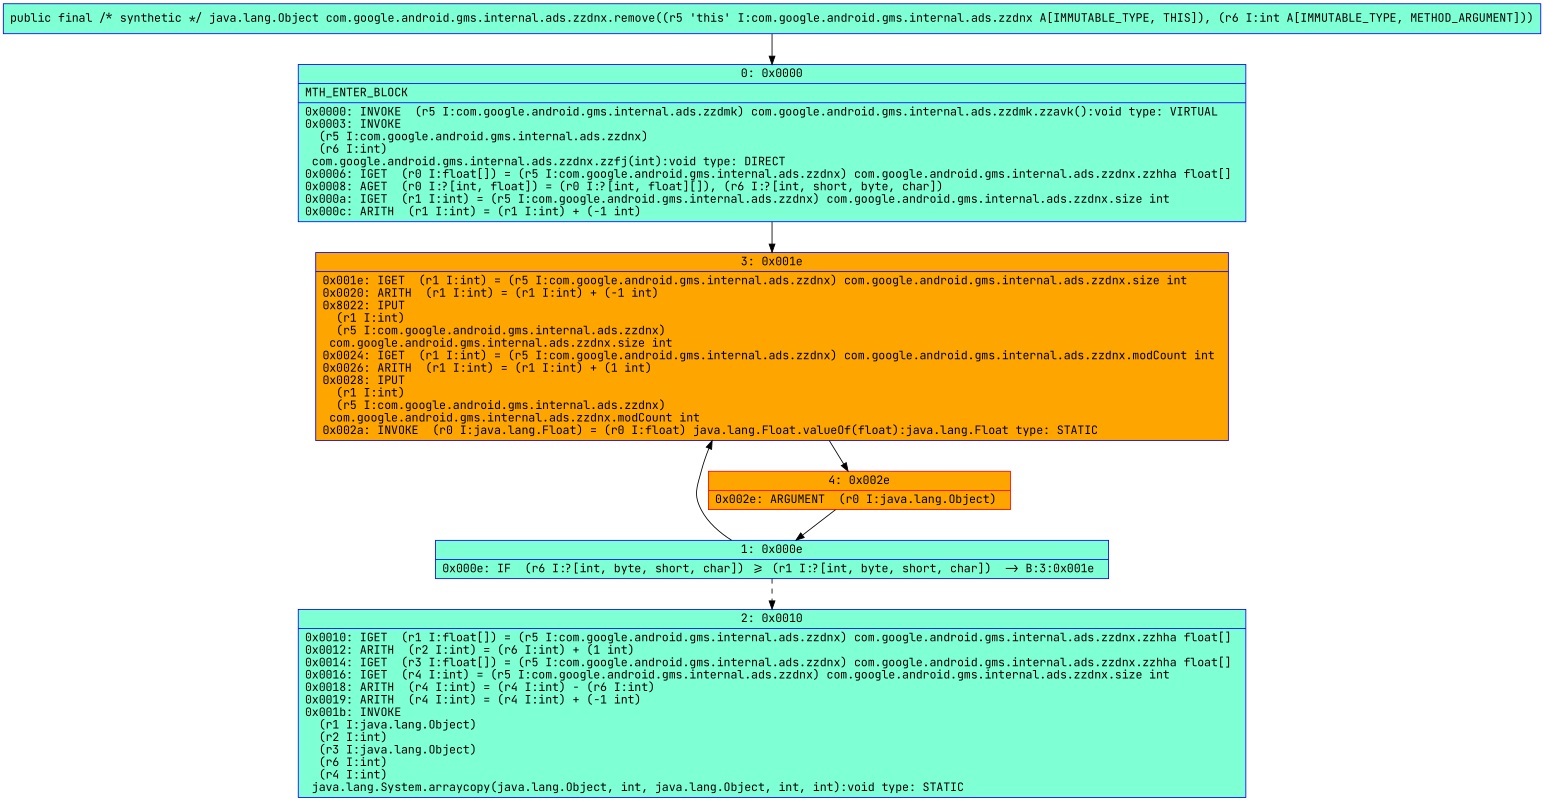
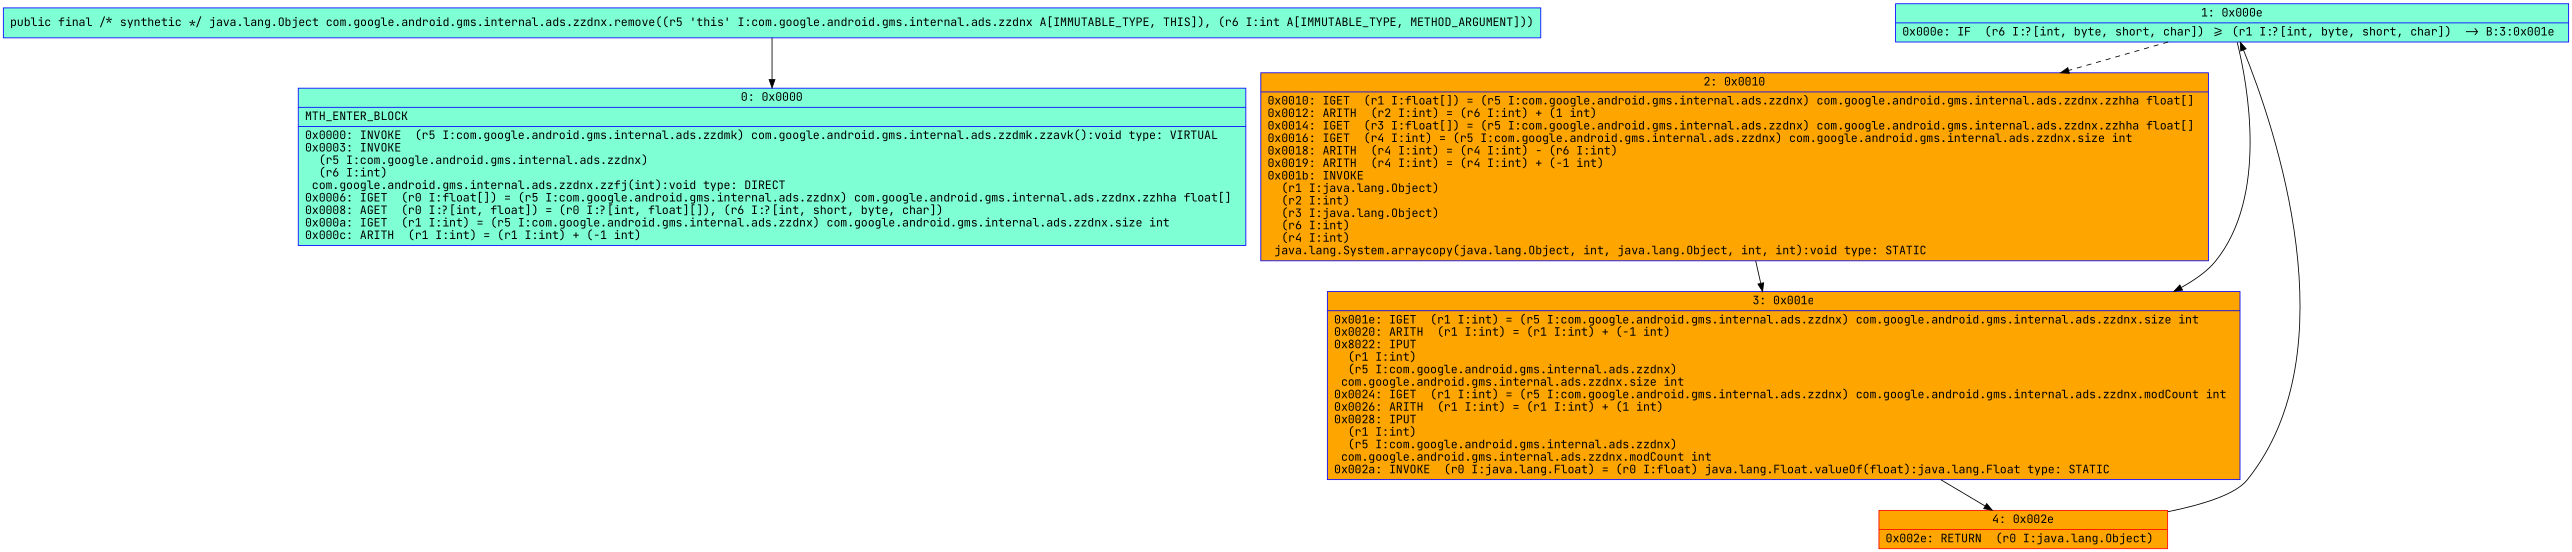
edge "0: 0x0000" -> "3: 0x001e": now "2: 0x0010" -> "3: 0x001e"
node "4: 0x002e": text "0x002e: ARGUMENT  (r0 I:java.lang.Object)" -> "0x002e: RETURN  (r0 I:java.lang.Object)"
node "2: 0x0010": fillcolor aquamarine -> orange
